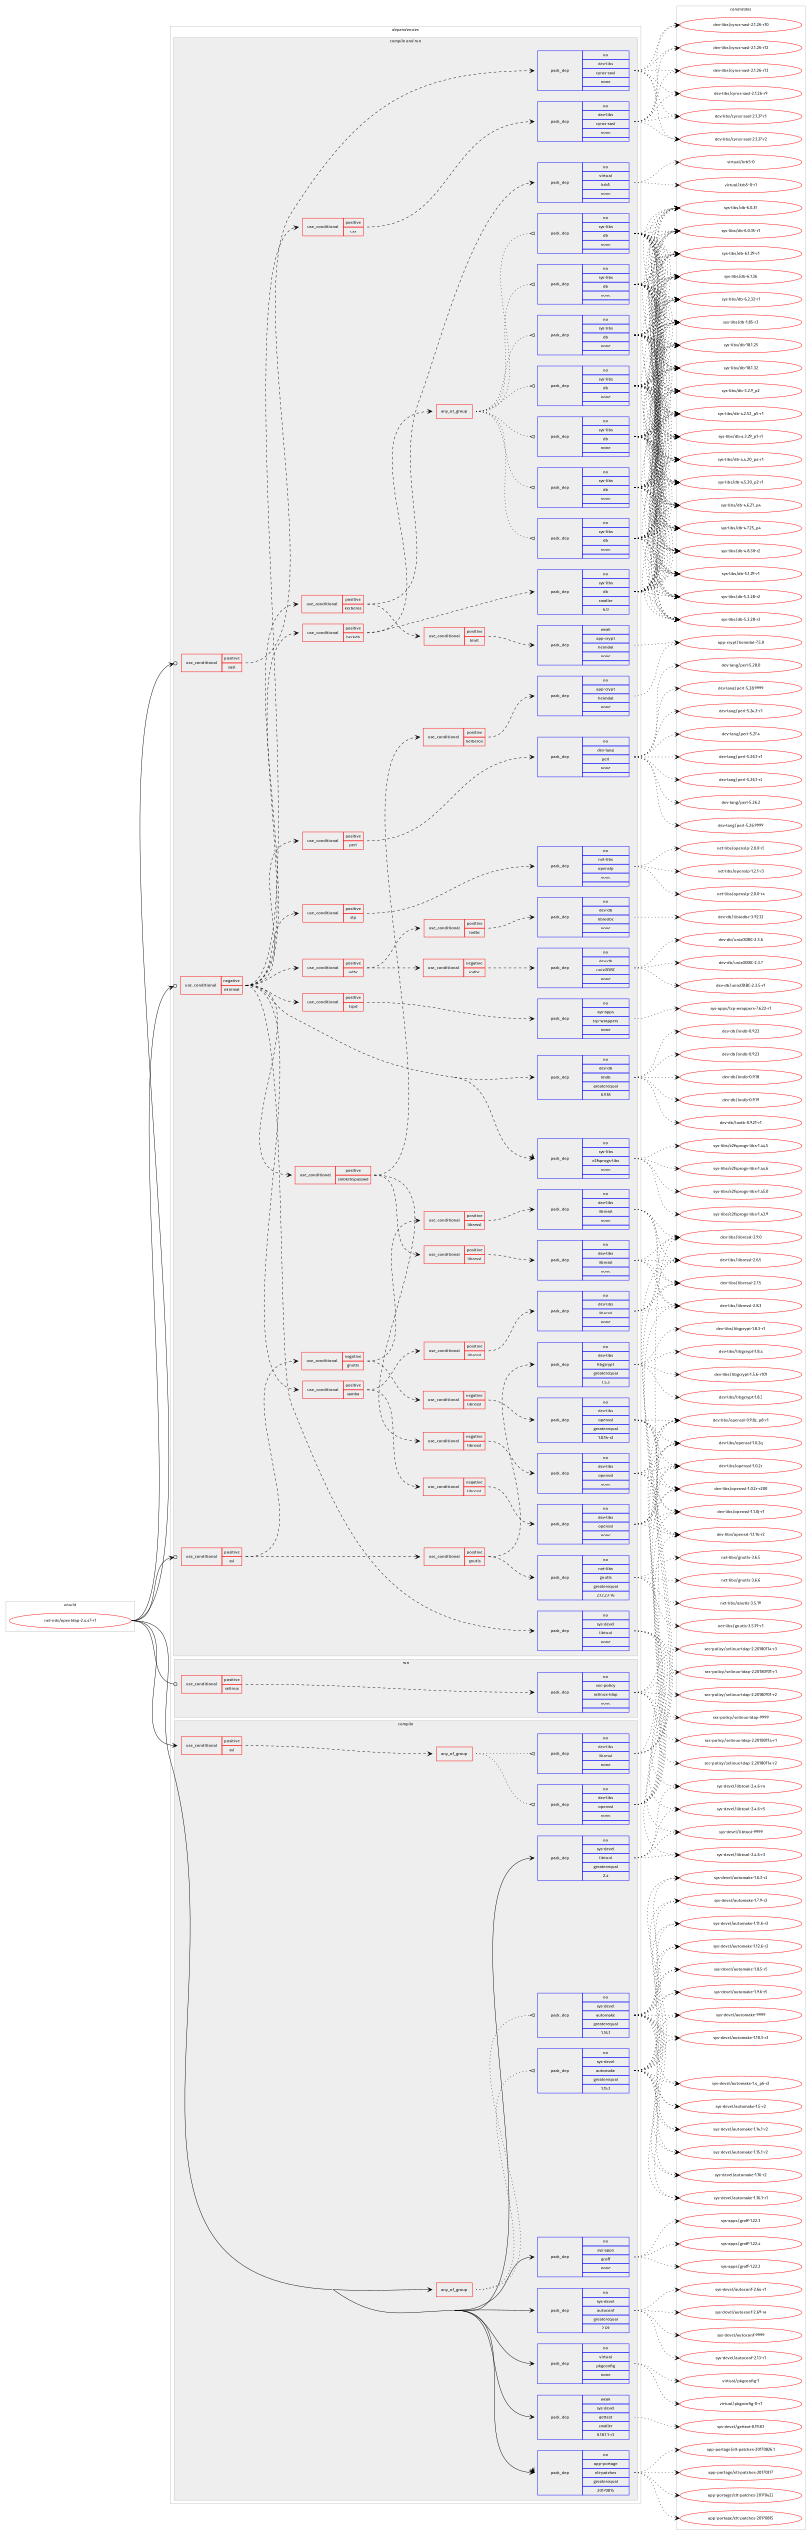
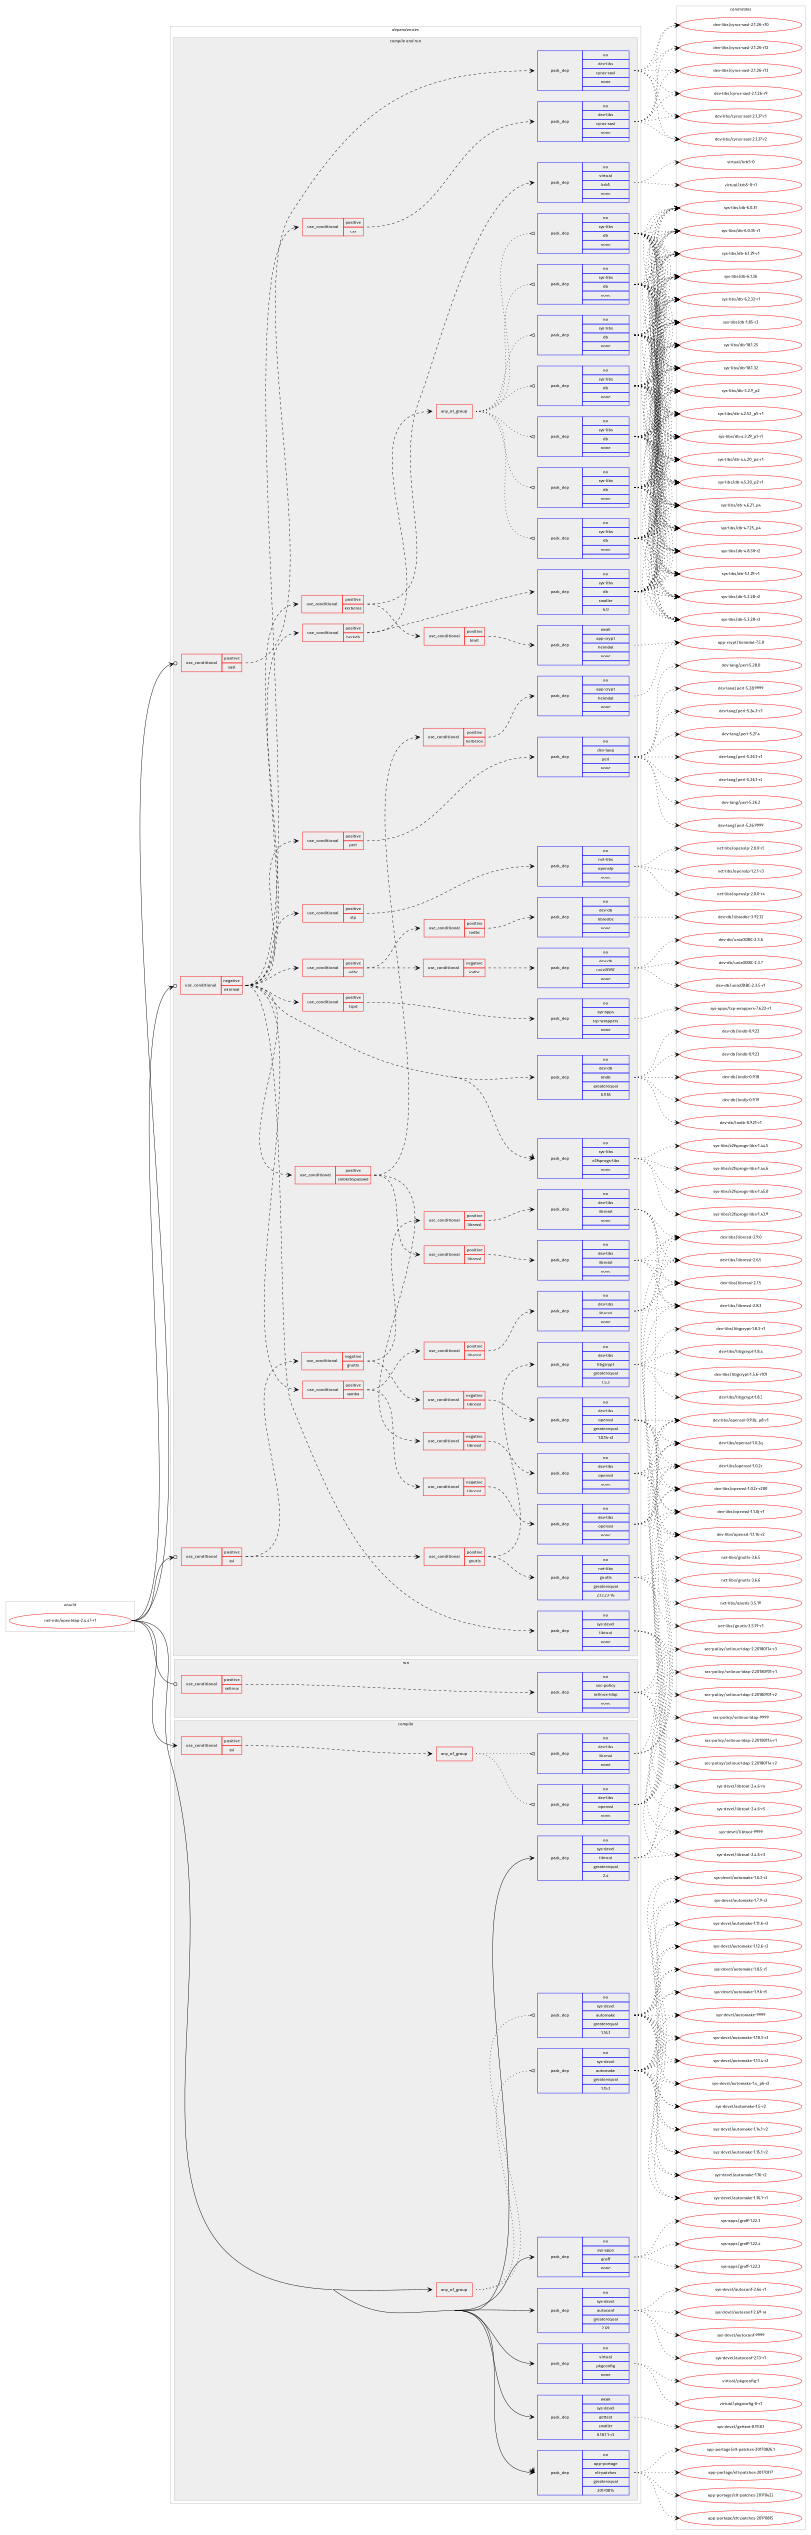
node "sys-devel/automake-1.13.4-r2": added
